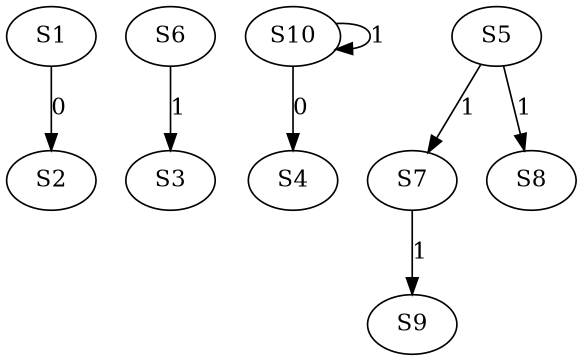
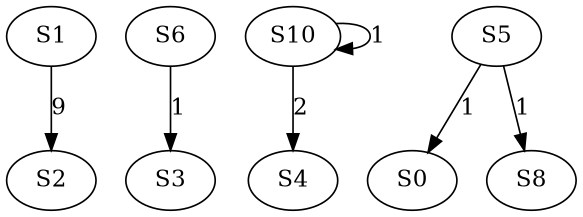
edge "S1" -> "S2": label "0" -> "9"
edge "S10" -> "S4": label "0" -> "2"
node "S7": label "S7" -> "S0"
node "S9": removed
